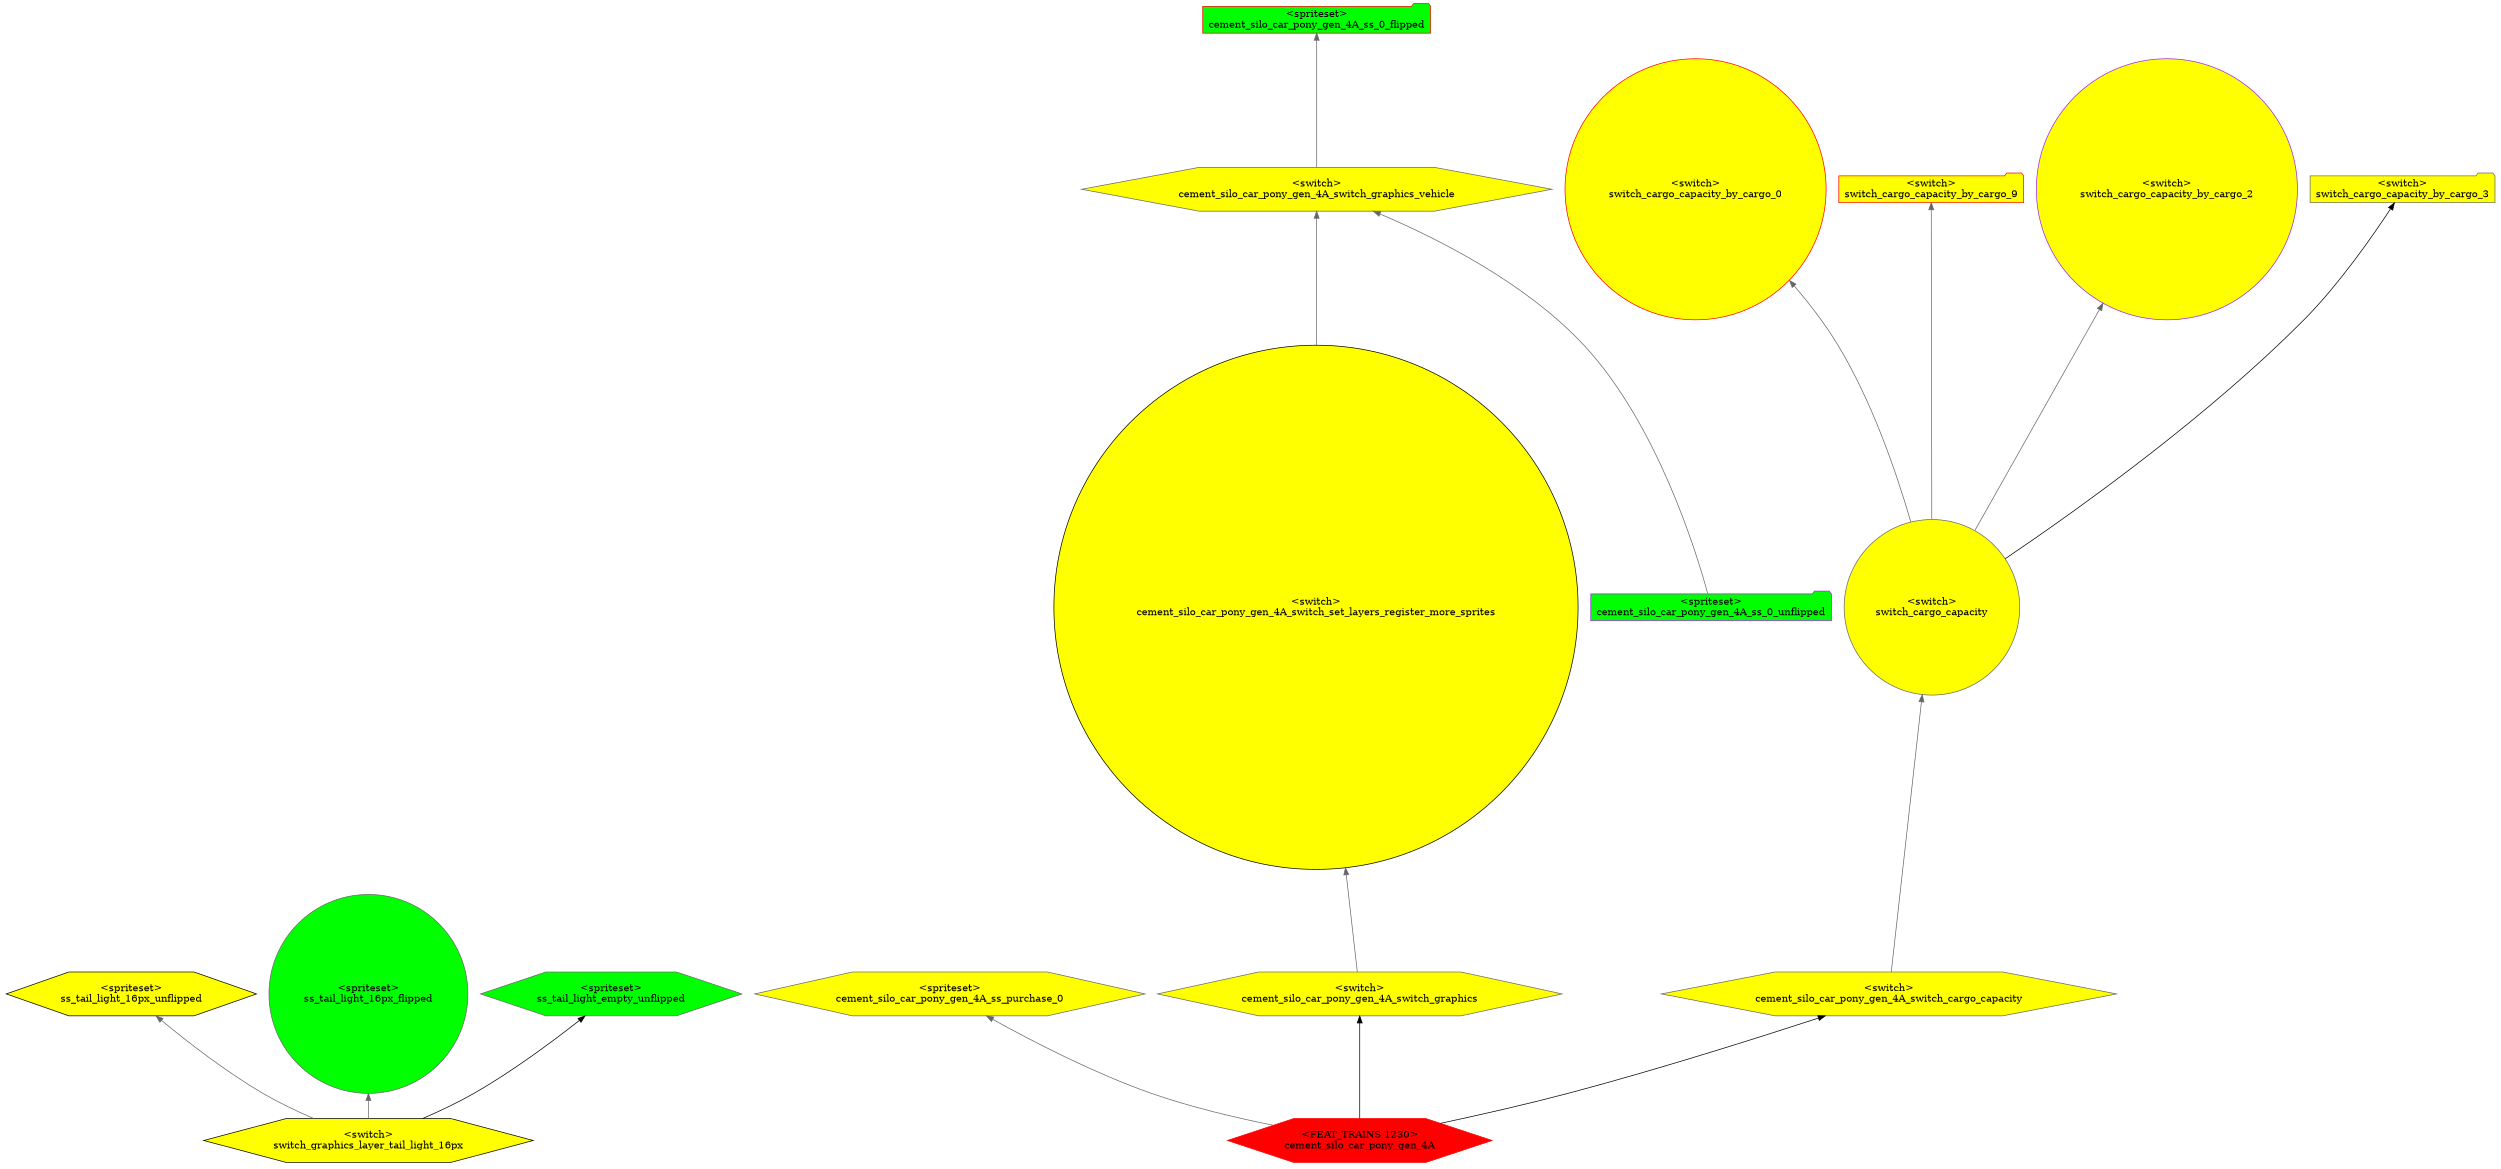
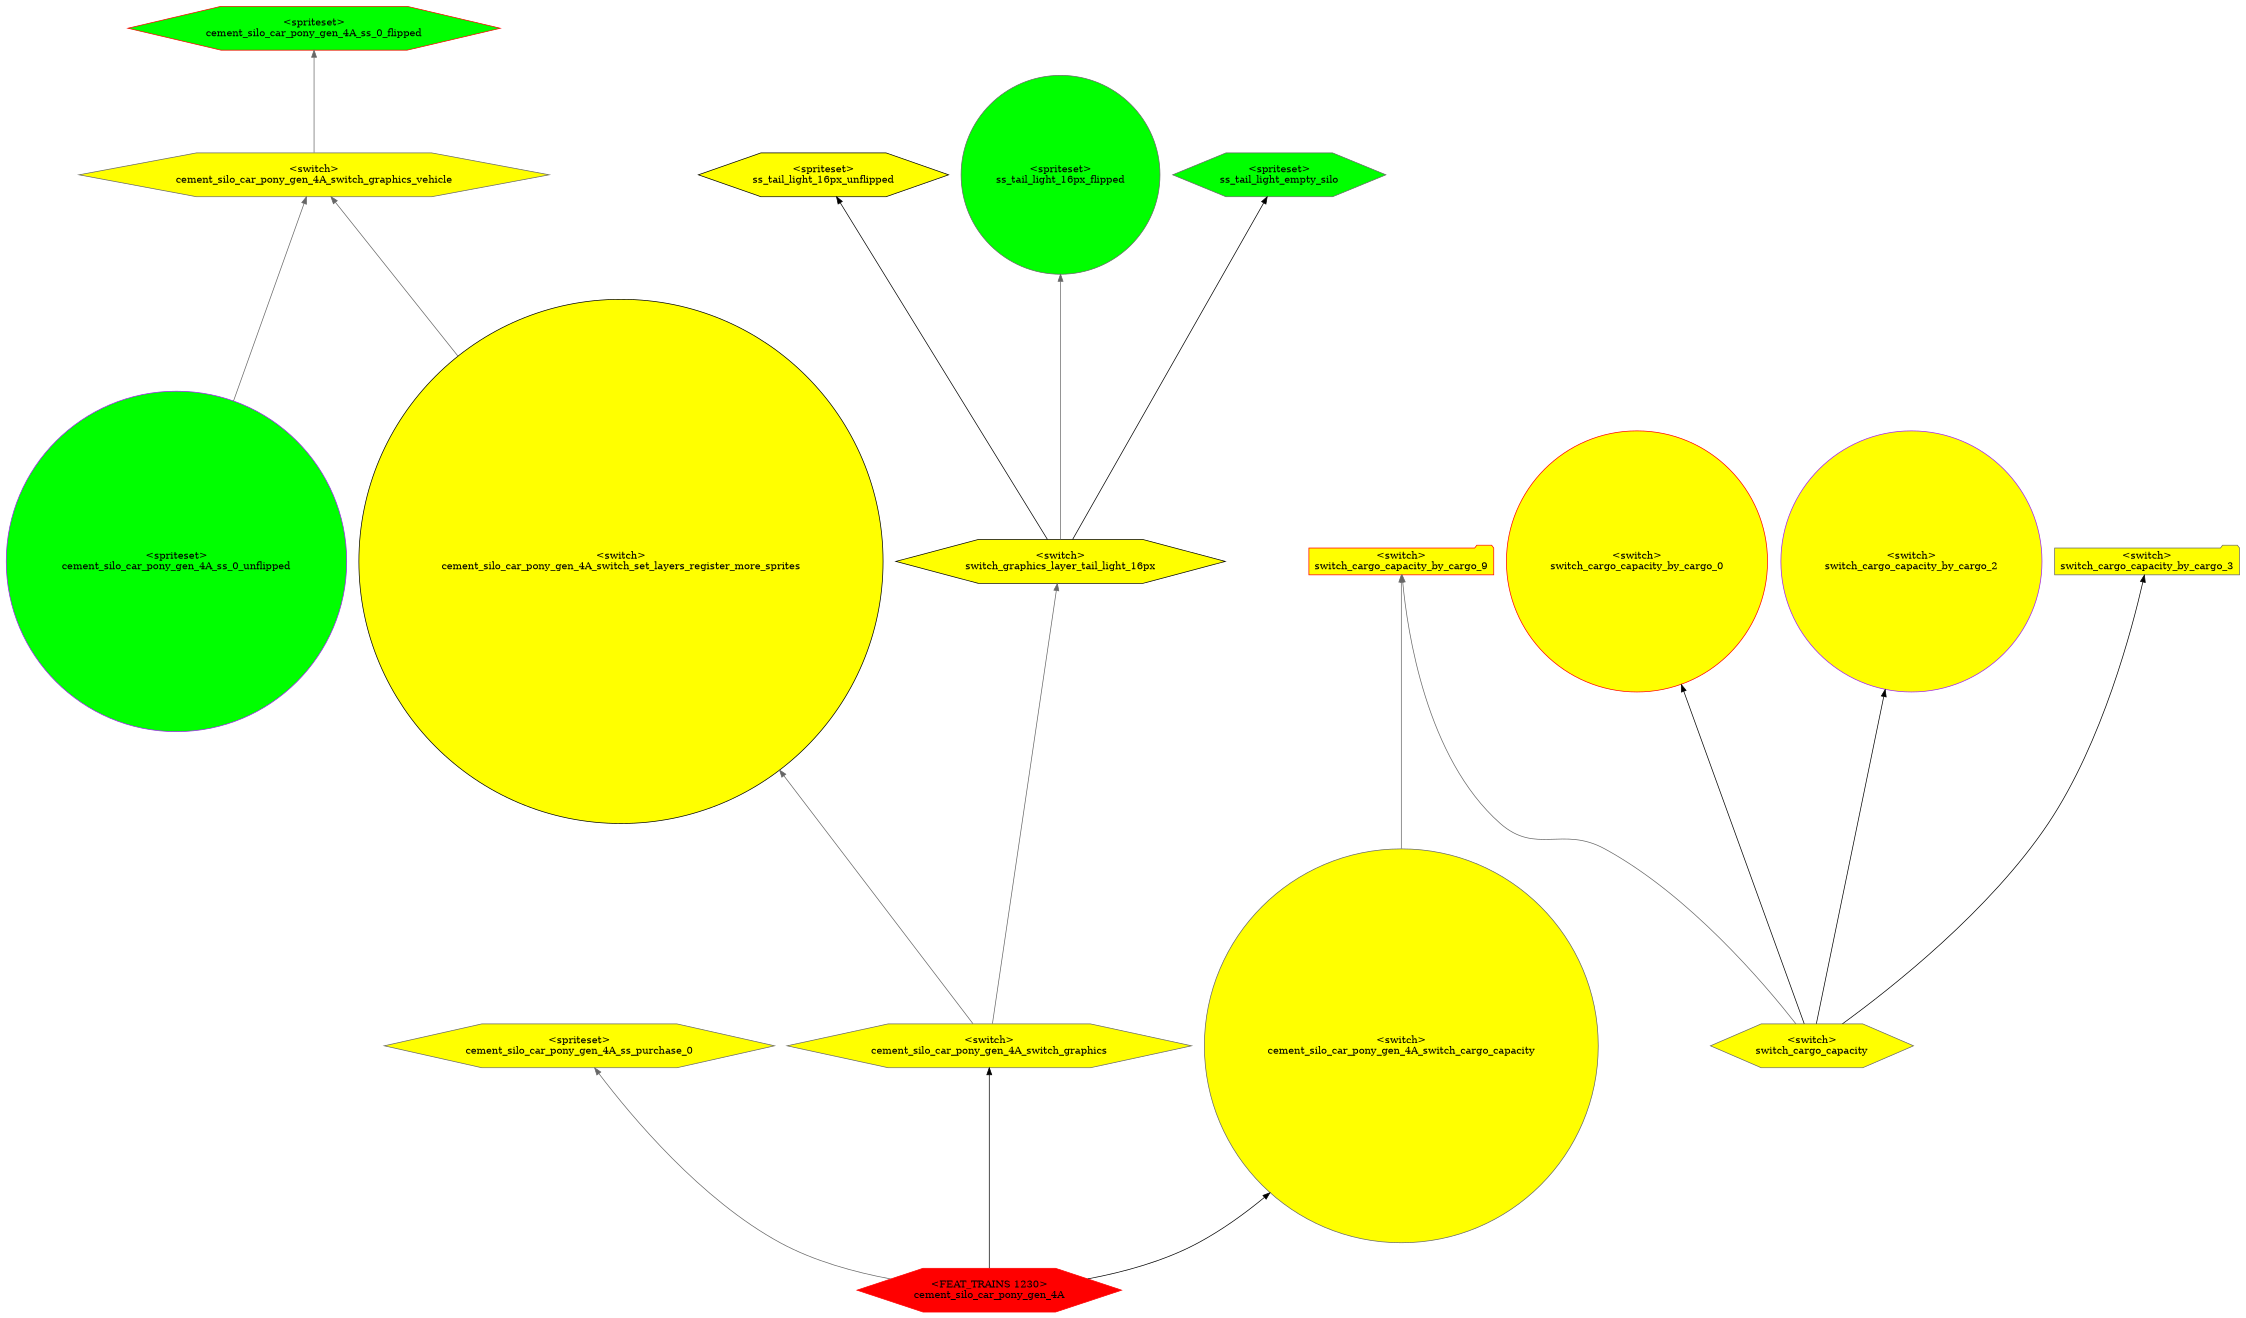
node "<spriteset> cement_silo_car_pony_gen_4A_ss_0_flipped": shape folder -> hexagon
edge "<switch> switch_cargo_capacity" -> "<switch> switch_cargo_capacity_by_cargo_0": color gray40 -> black
edge "<switch> switch_cargo_capacity" -> "<switch> switch_cargo_capacity_by_cargo_2": color gray40 -> black
node "<spriteset> cement_silo_car_pony_gen_4A_ss_0_unflipped": shape folder -> circle
node "<switch> switch_cargo_capacity": shape circle -> hexagon
edge "<switch> cement_silo_car_pony_gen_4A_switch_graphics" -> "<switch> switch_graphics_layer_tail_light_16px": added
edge "<switch> cement_silo_car_pony_gen_4A_switch_cargo_capacity" -> "<switch> switch_cargo_capacity": now "<switch> cement_silo_car_pony_gen_4A_switch_cargo_capacity" -> "<switch> switch_cargo_capacity_by_cargo_9"
node "<spriteset> ss_tail_light_empty_unflipped": label "<spriteset> ss_tail_light_empty_unflipped" -> "<spriteset> ss_tail_light_empty_silo"
node "<switch> cement_silo_car_pony_gen_4A_switch_cargo_capacity": shape hexagon -> circle
edge "<switch> switch_graphics_layer_tail_light_16px" -> "<spriteset> ss_tail_light_16px_unflipped": color gray40 -> black
